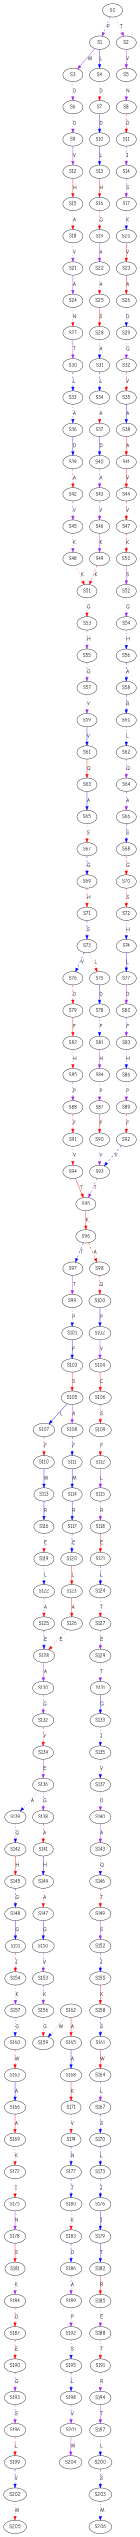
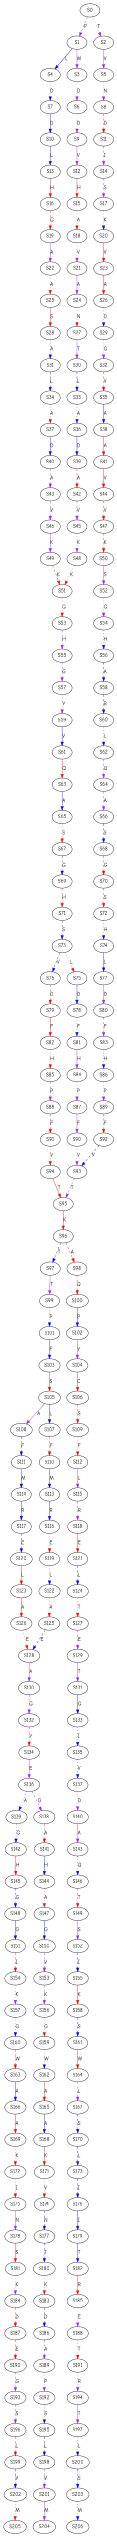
edge "S4" -> "S7": color red -> blue
edge "S87" -> "S90": color red -> purple
edge "S129" -> "S131": style dotted -> solid
edge "S162" -> "S159": reversed
